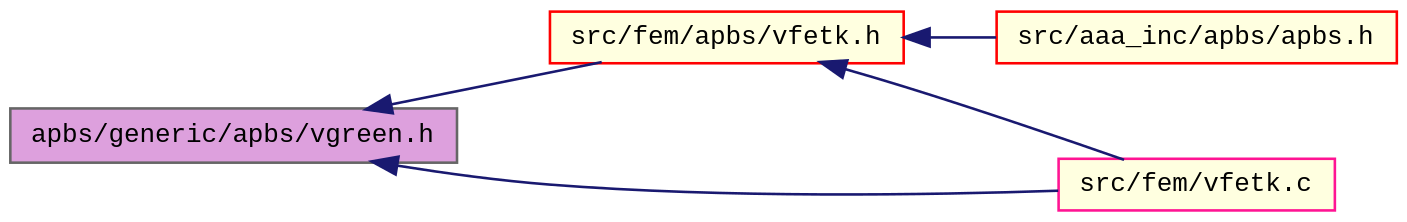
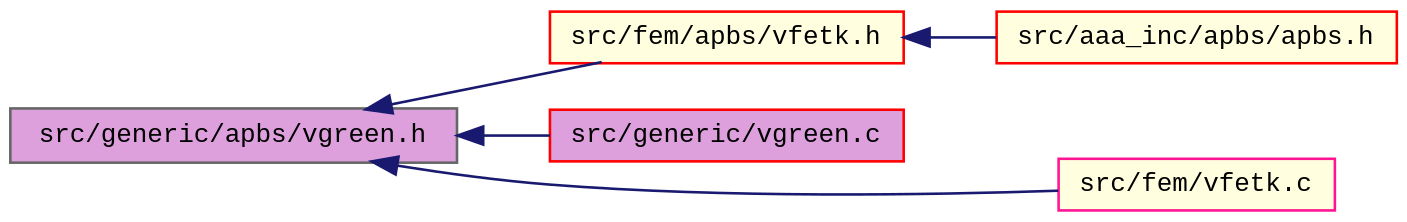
edge "src/fem/vfetk.c" -> "src/fem/apbs/vfetk.h": removed
node "apbs/generic/apbs/vgreen.h": label "apbs/generic/apbs/vgreen.h" -> "src/generic/apbs/vgreen.h"
node "src/generic/vgreen.c": added
